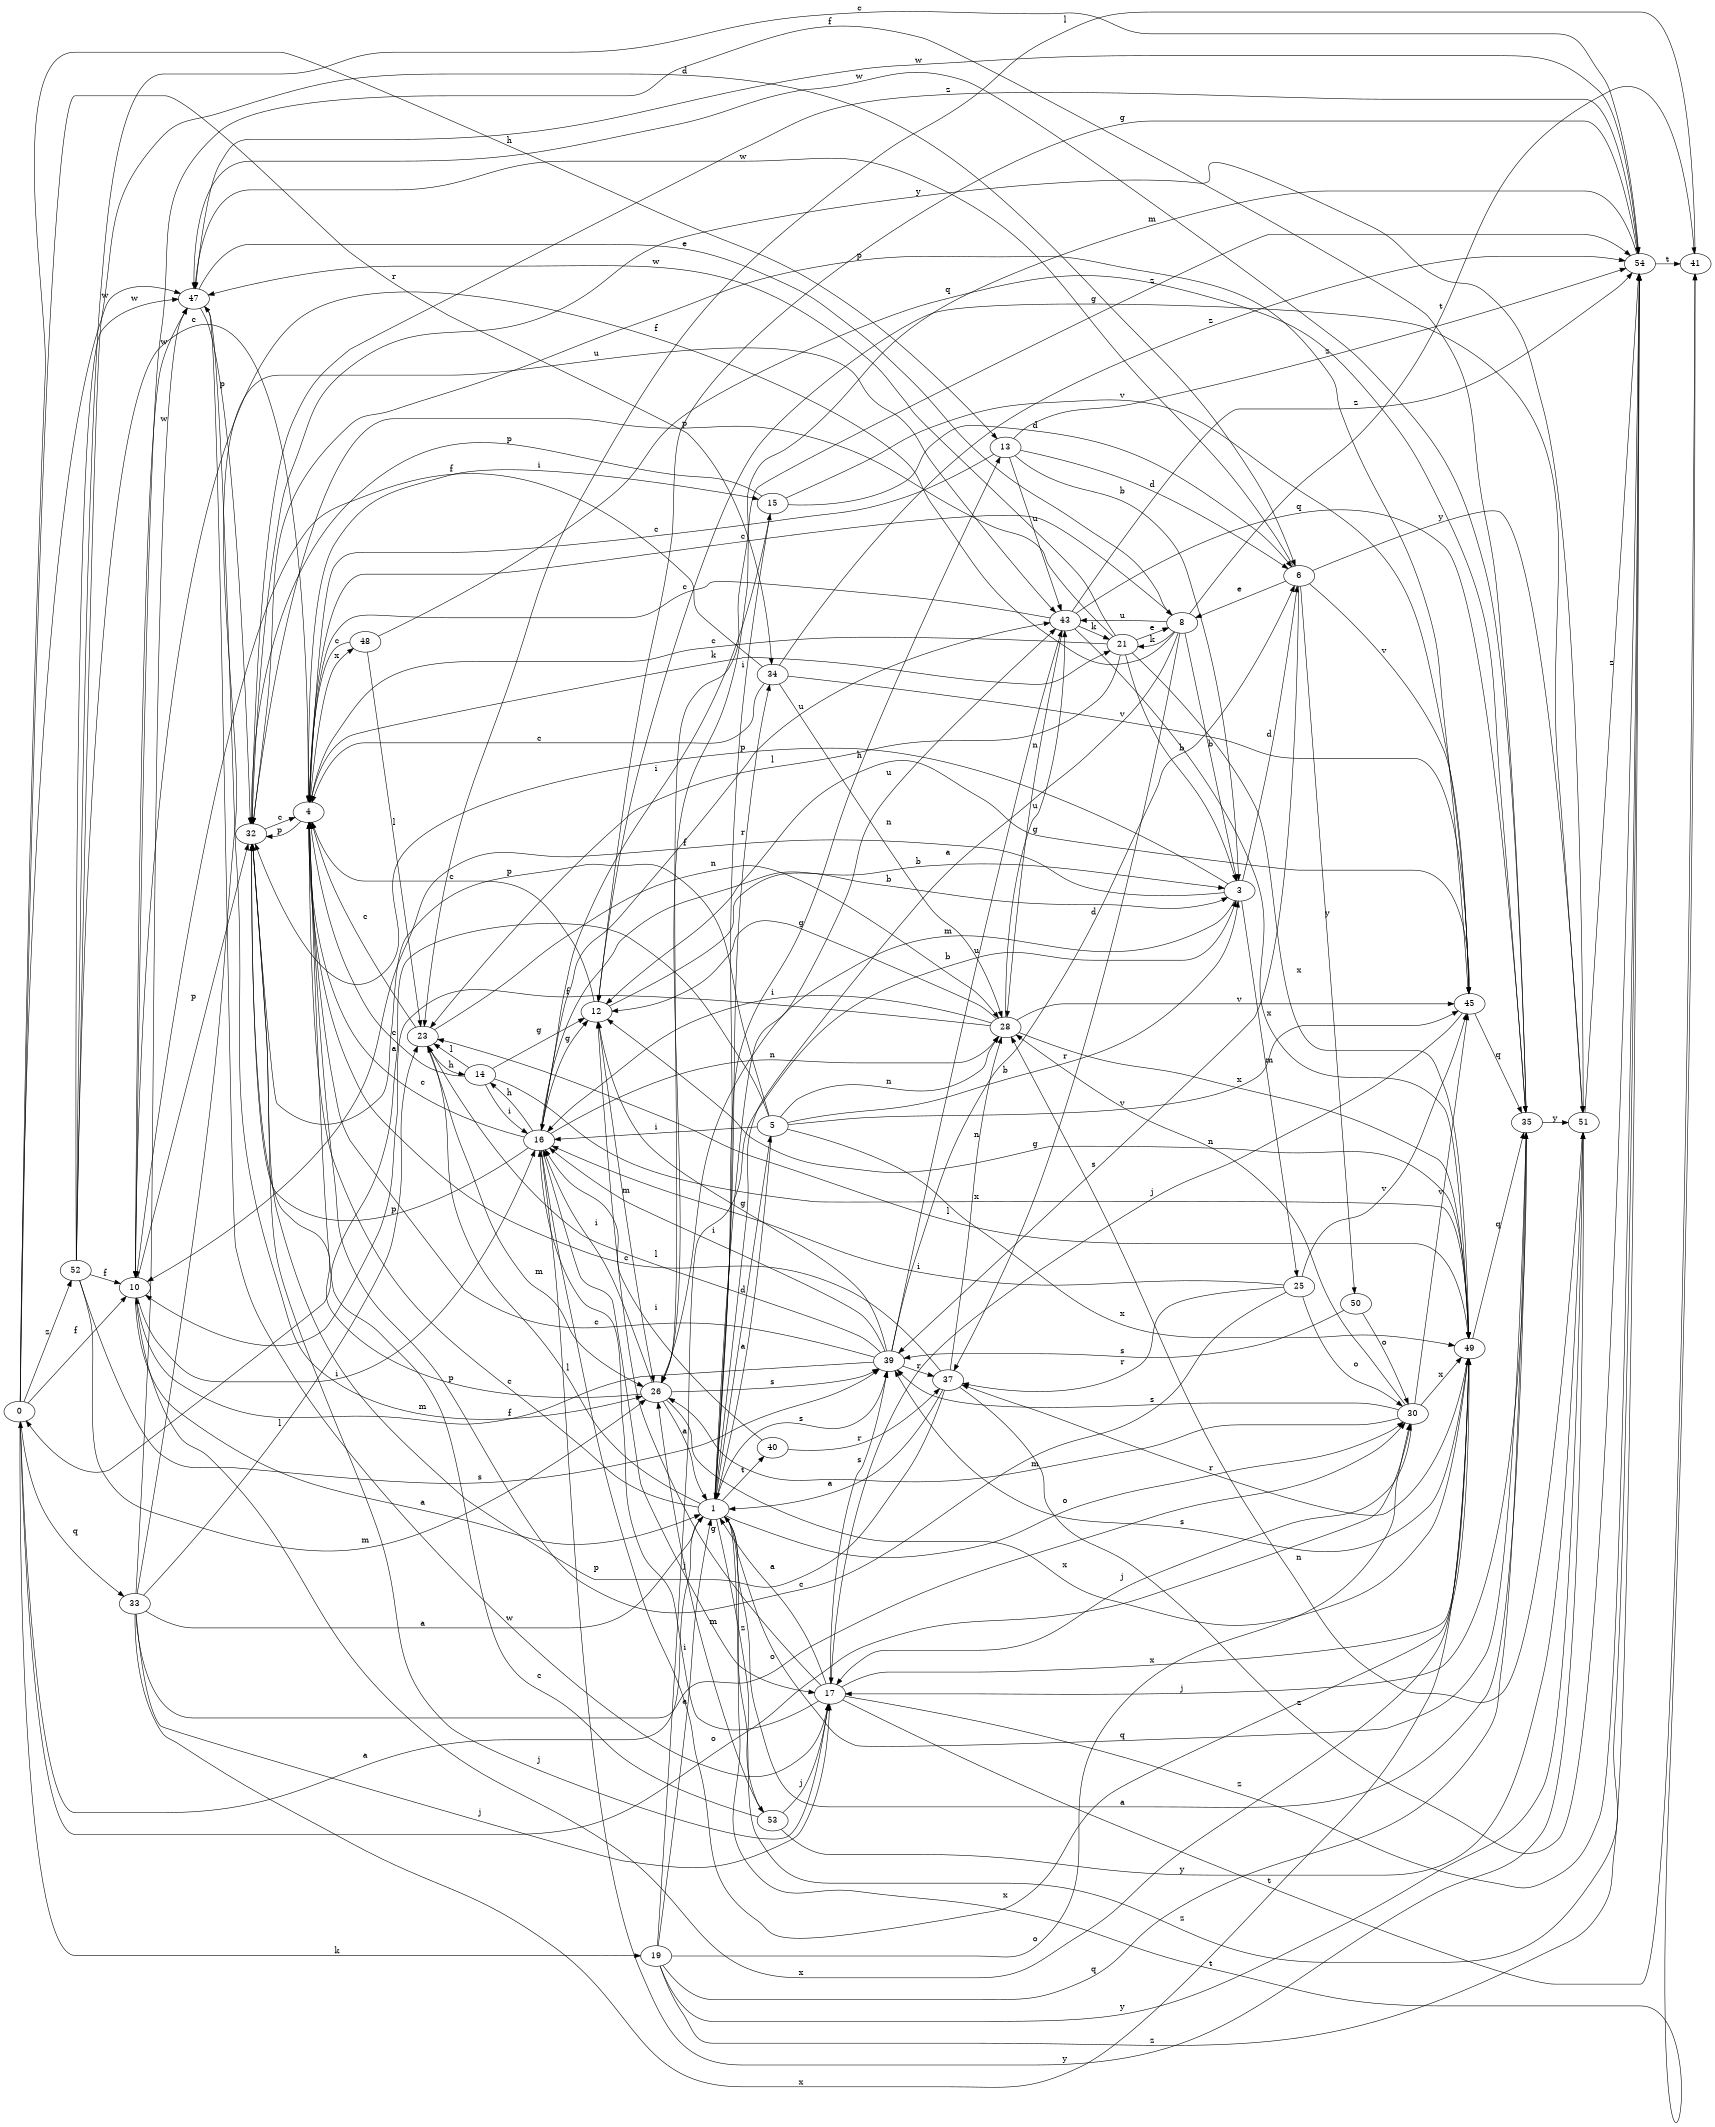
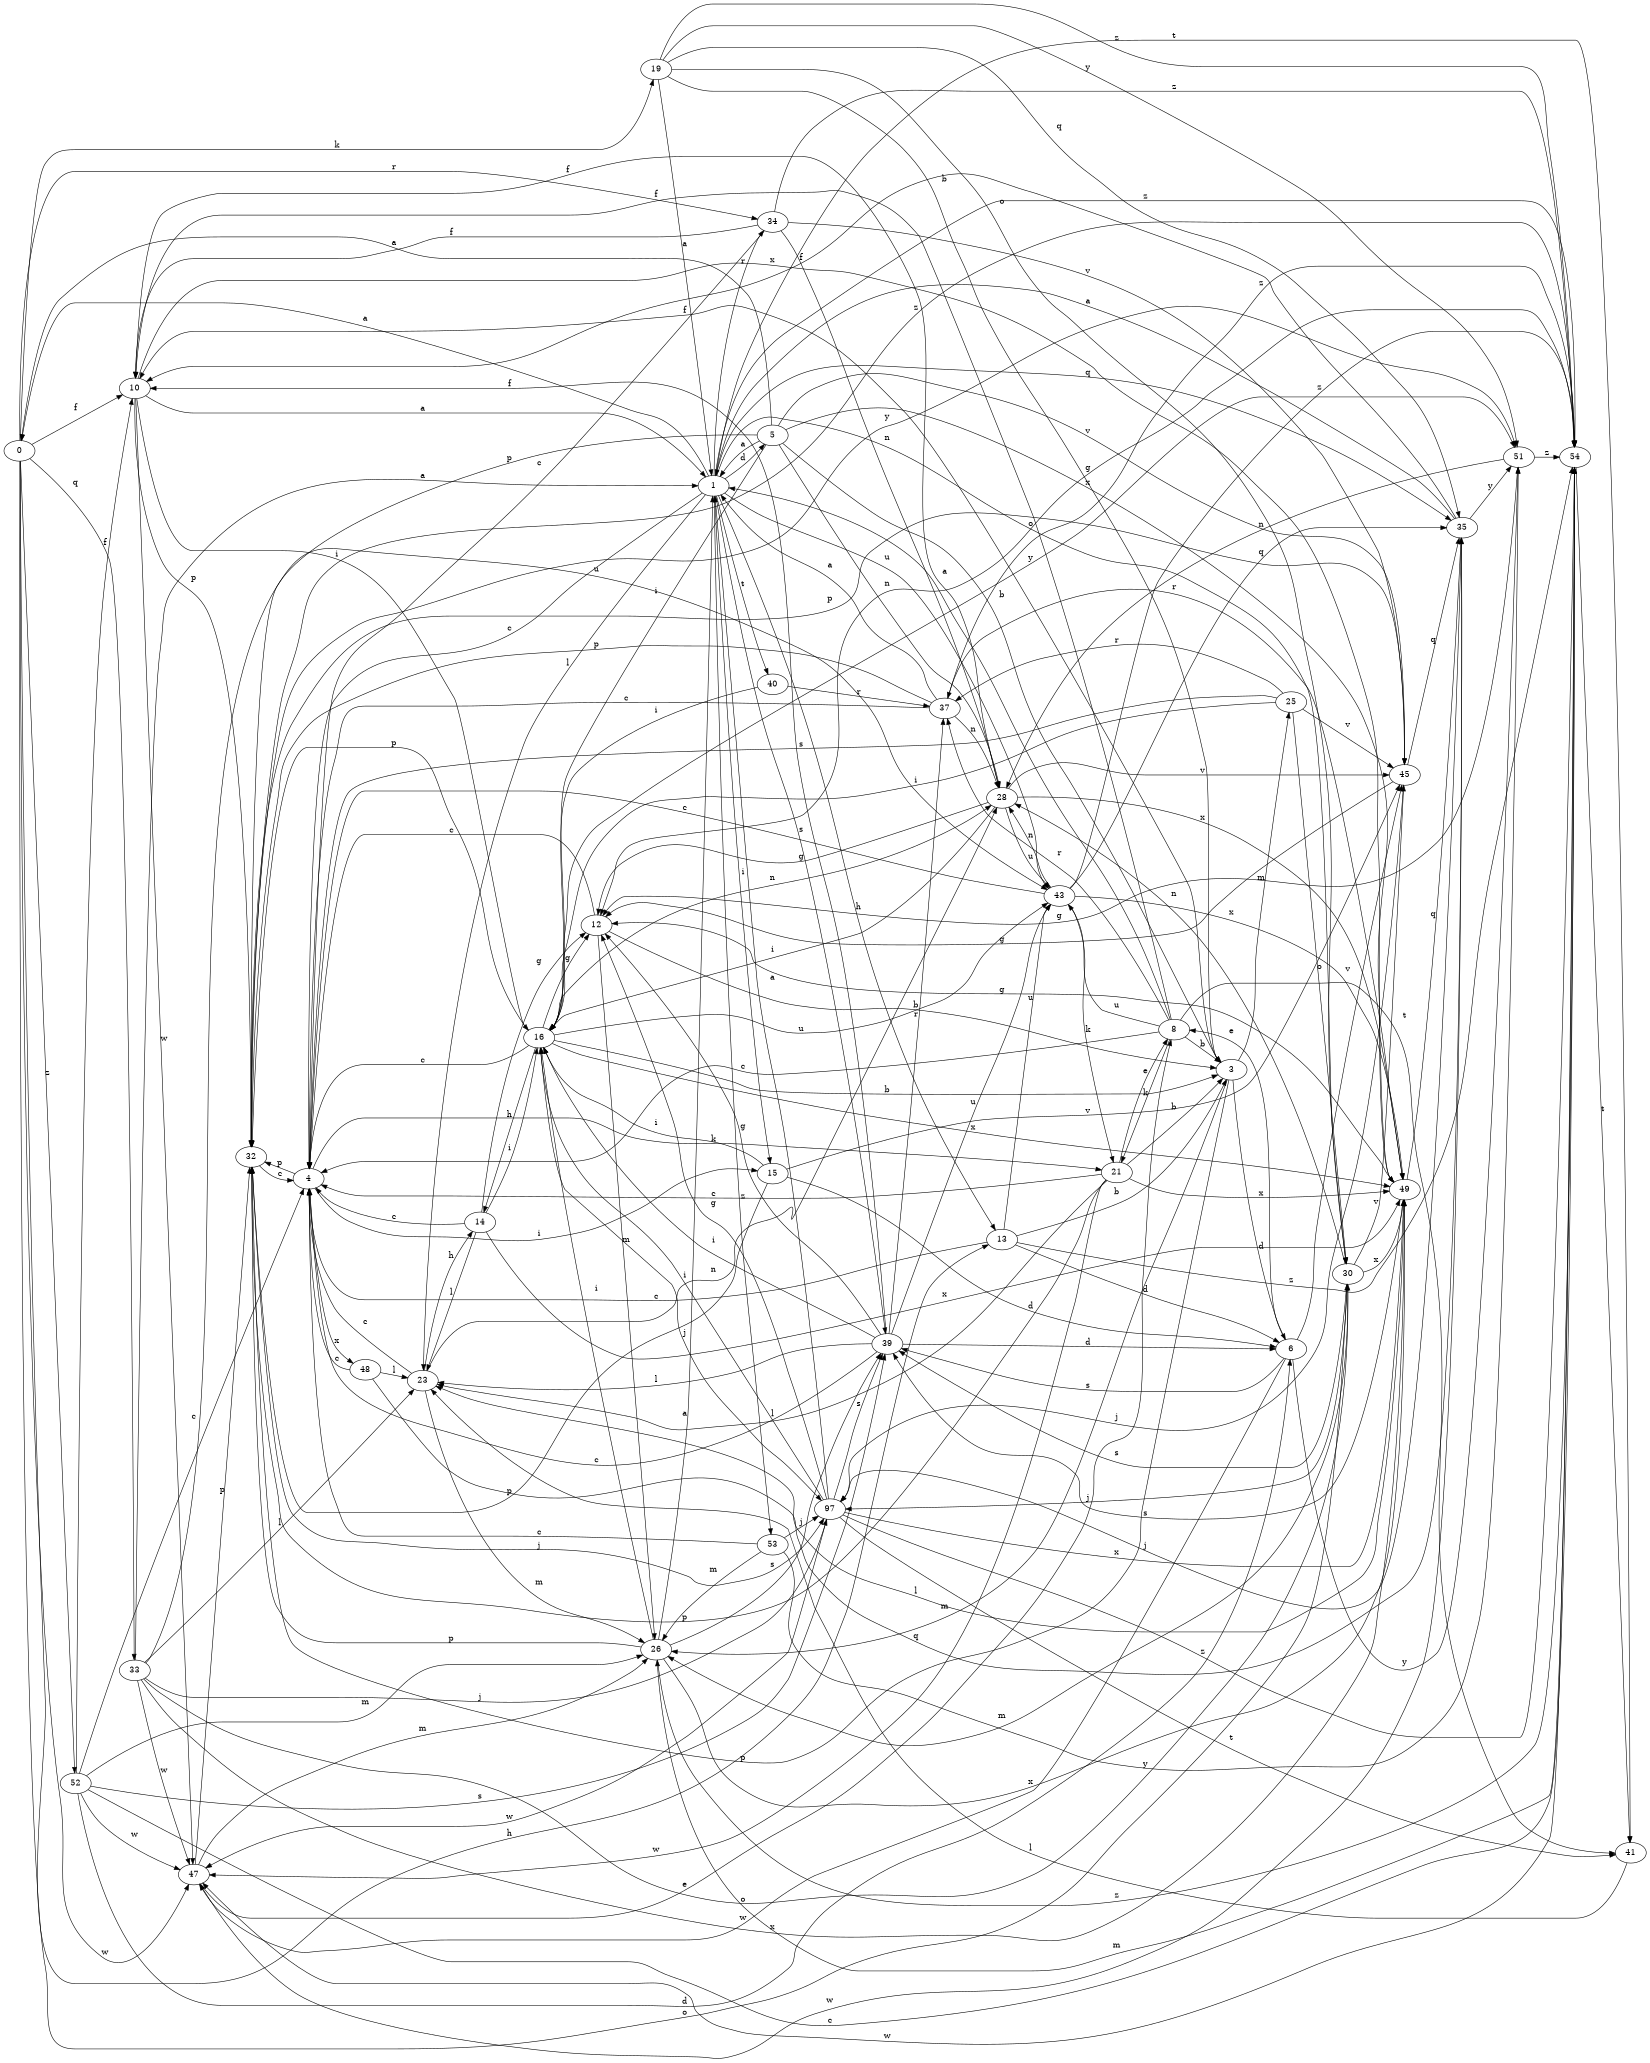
node "50": removed
edge "25" -> "4": label "c" -> "s"
node "17": label "17" -> "97"
